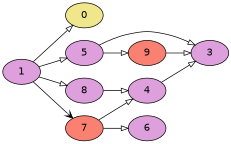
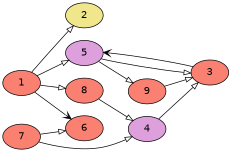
node "0": label "0" -> "2"
node "3": fillcolor plum -> salmon
edge "3" -> "5": added
node "1": fillcolor plum -> salmon
node "8": fillcolor plum -> salmon
edge "1" -> "7": now "1" -> "6"
node "6": fillcolor plum -> salmon
